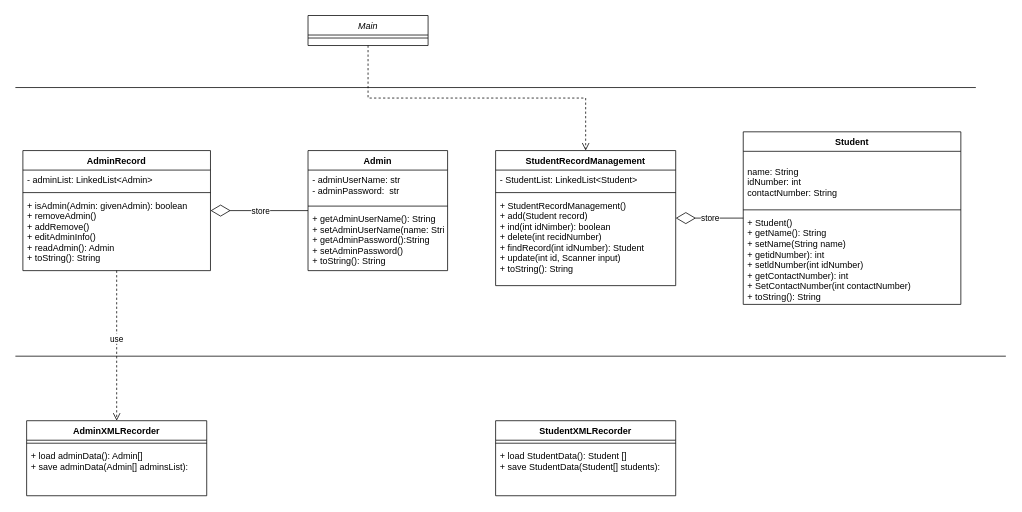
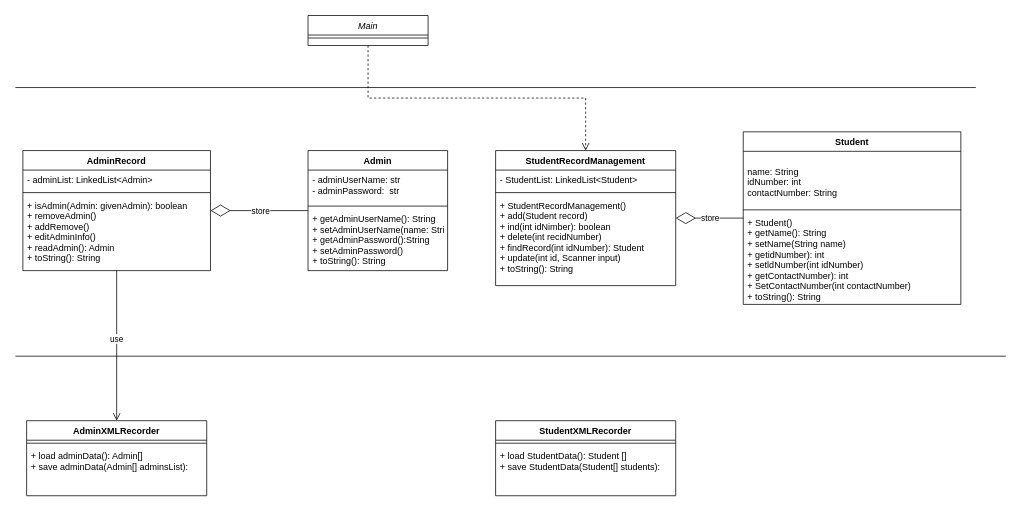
edge "AdminRecord" -> "AdminXMLRecorder": style dashed -> solid
